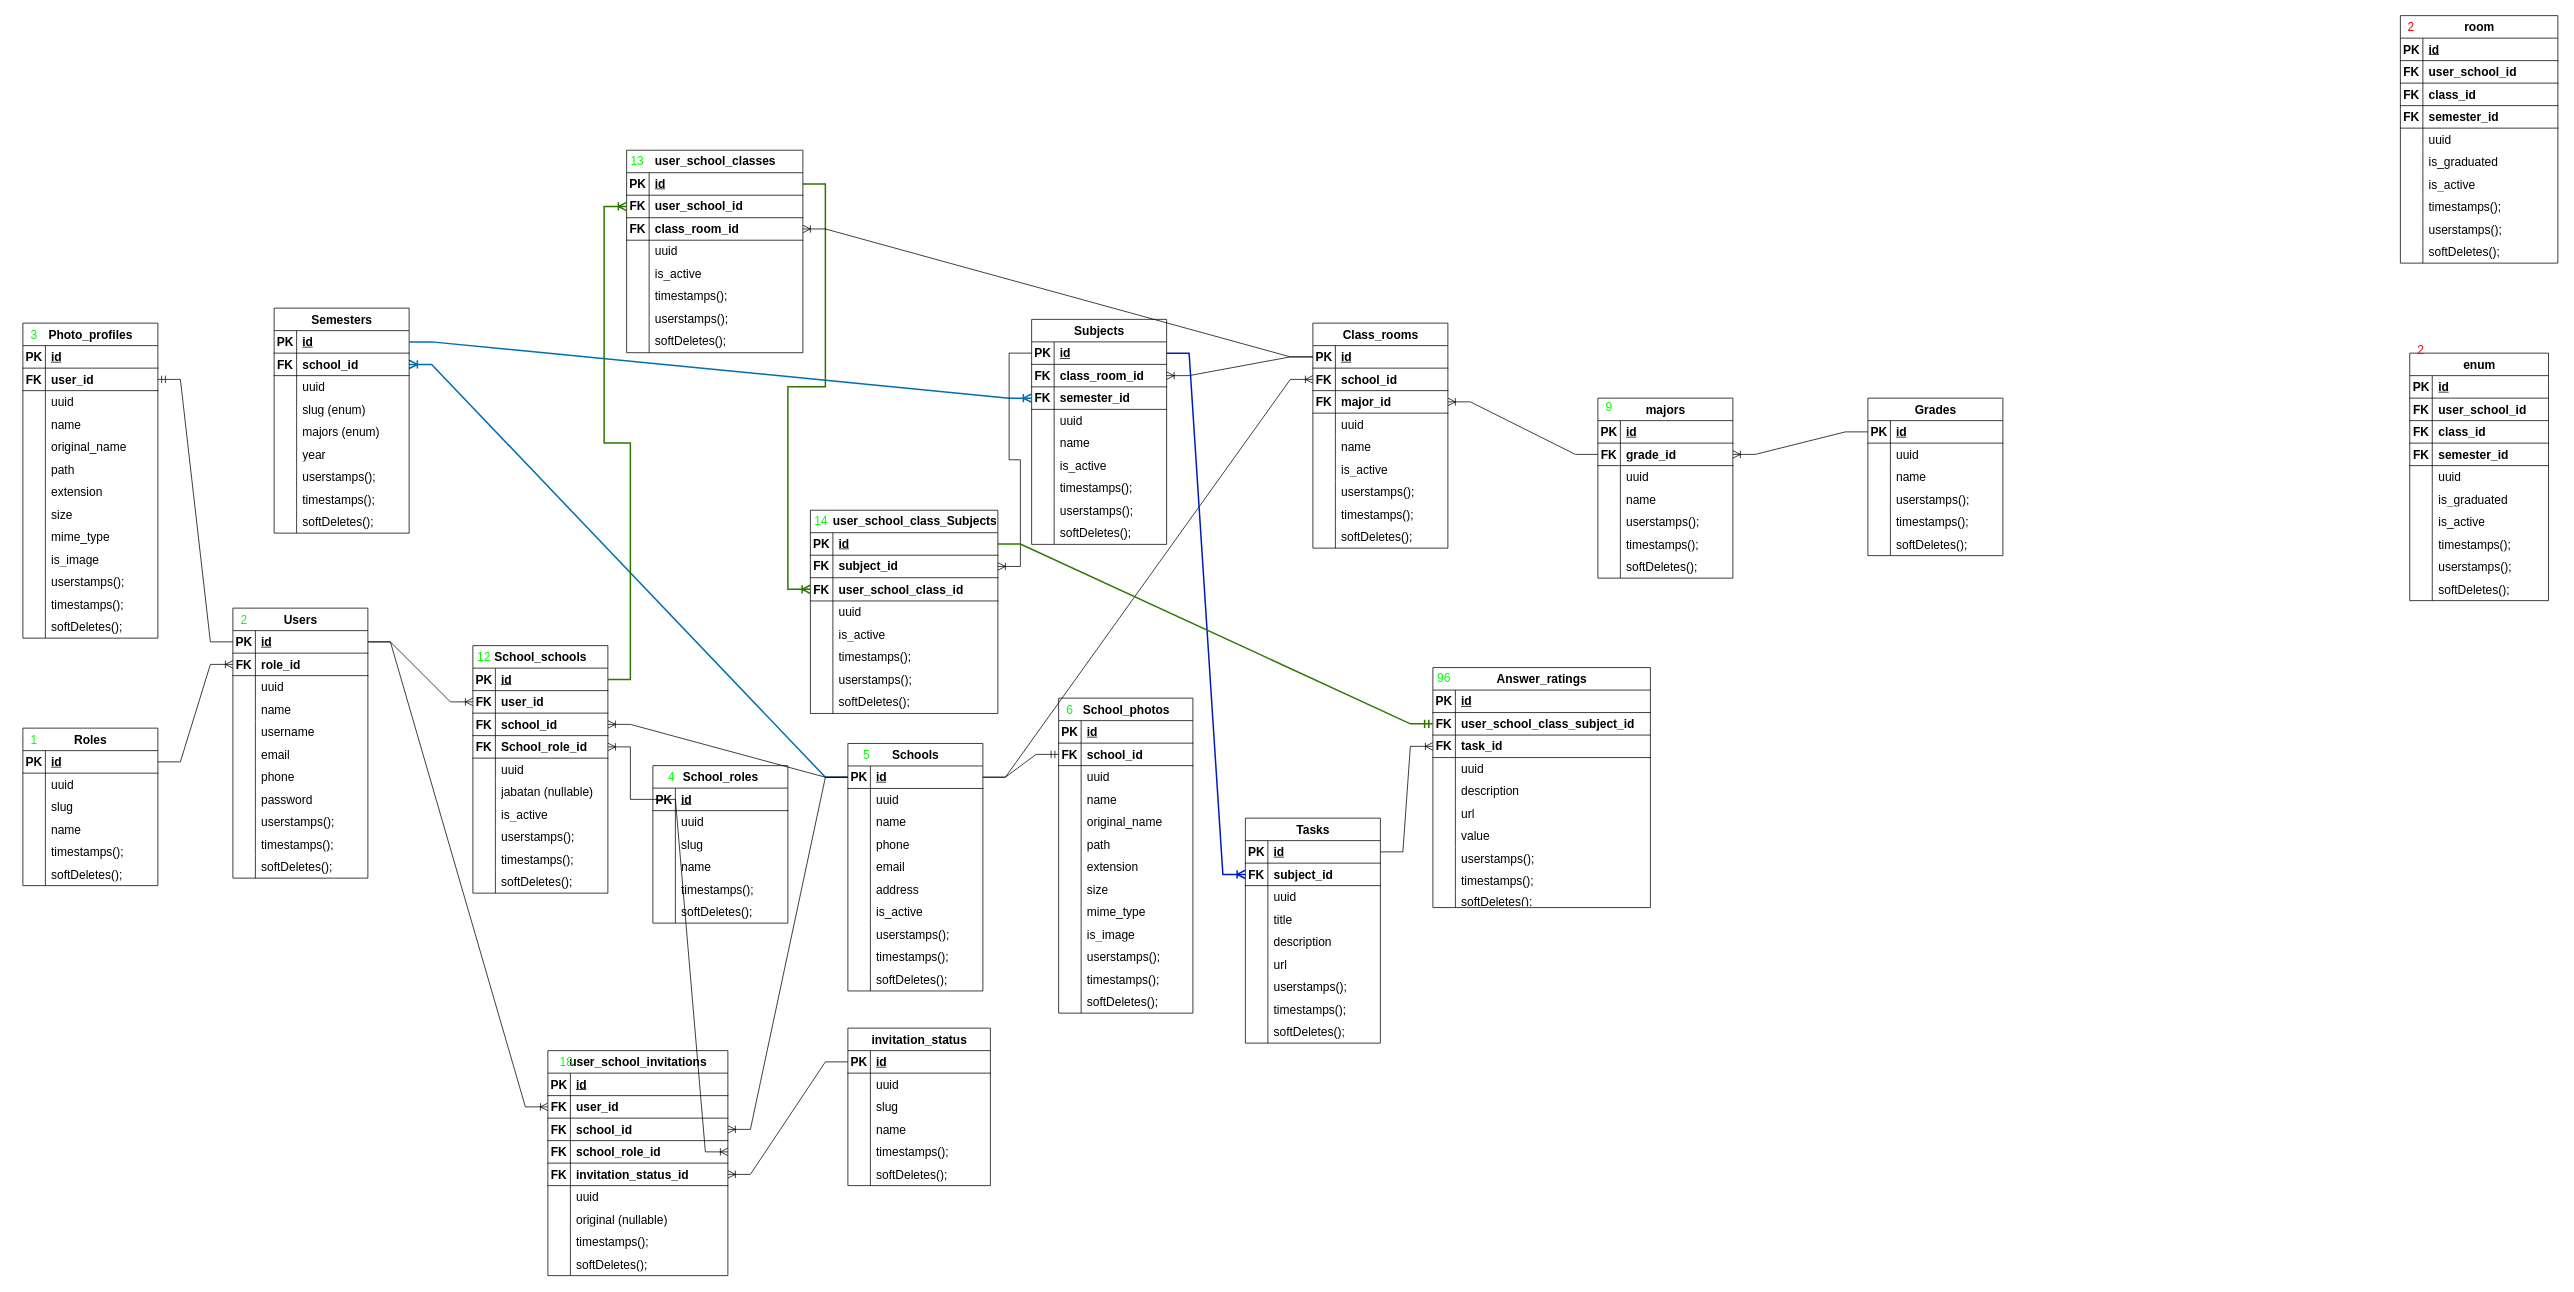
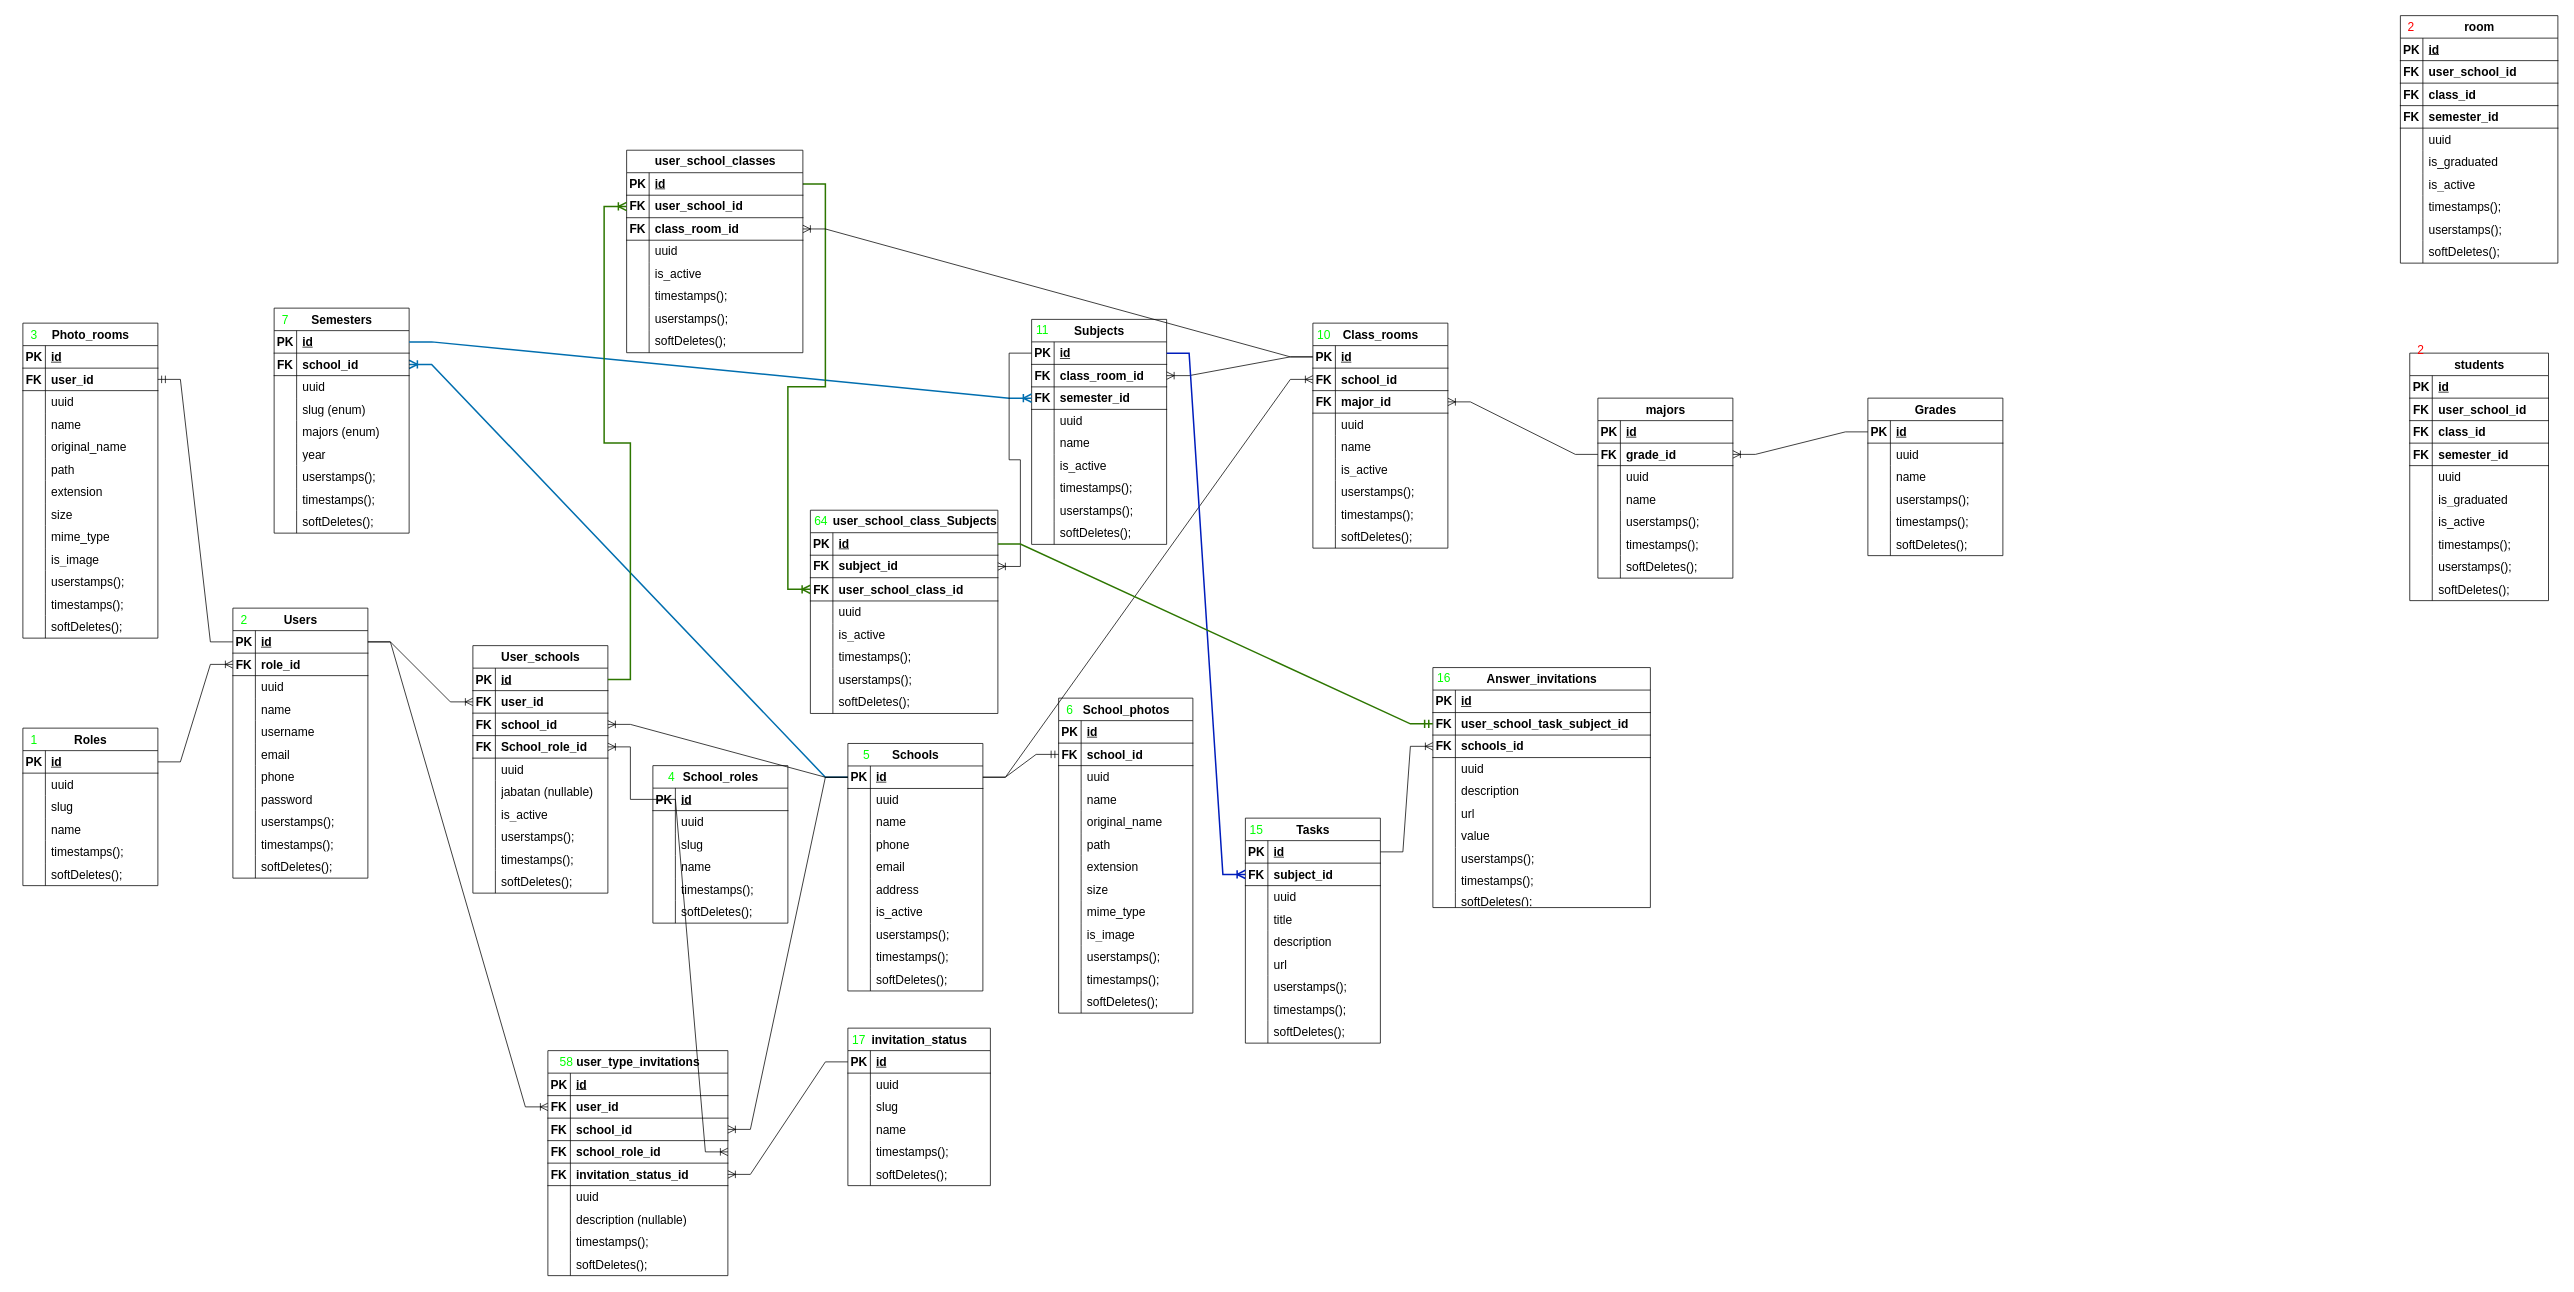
node "13": removed
node "7": added
node "11": added
node "Photo_profiles": label "Photo_profiles" -> "Photo_rooms"
node "10": added
node "enum": label "enum" -> "students"
node "9": removed
node "14": label "14" -> "64"
node "12": removed
node "School_schools": label "School_schools" -> "User_schools"
node "96": label "96" -> "16"
node "Answer_ratings": label "Answer_ratings" -> "Answer_invitations"
node "user_school_class_subject_id": label "user_school_class_subject_id" -> "user_school_task_subject_id"
node "task_id": label "task_id" -> "schools_id"
node "15": added
node "17": added
node "18": label "18" -> "58"
node "user_school_invitations": label "user_school_invitations" -> "user_type_invitations"
node "original (nullable)": label "original (nullable)" -> "description (nullable)"
